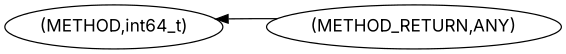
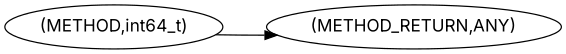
edge "(METHOD_RETURN,ANY)" -> "(METHOD,int64_t)": reversed
